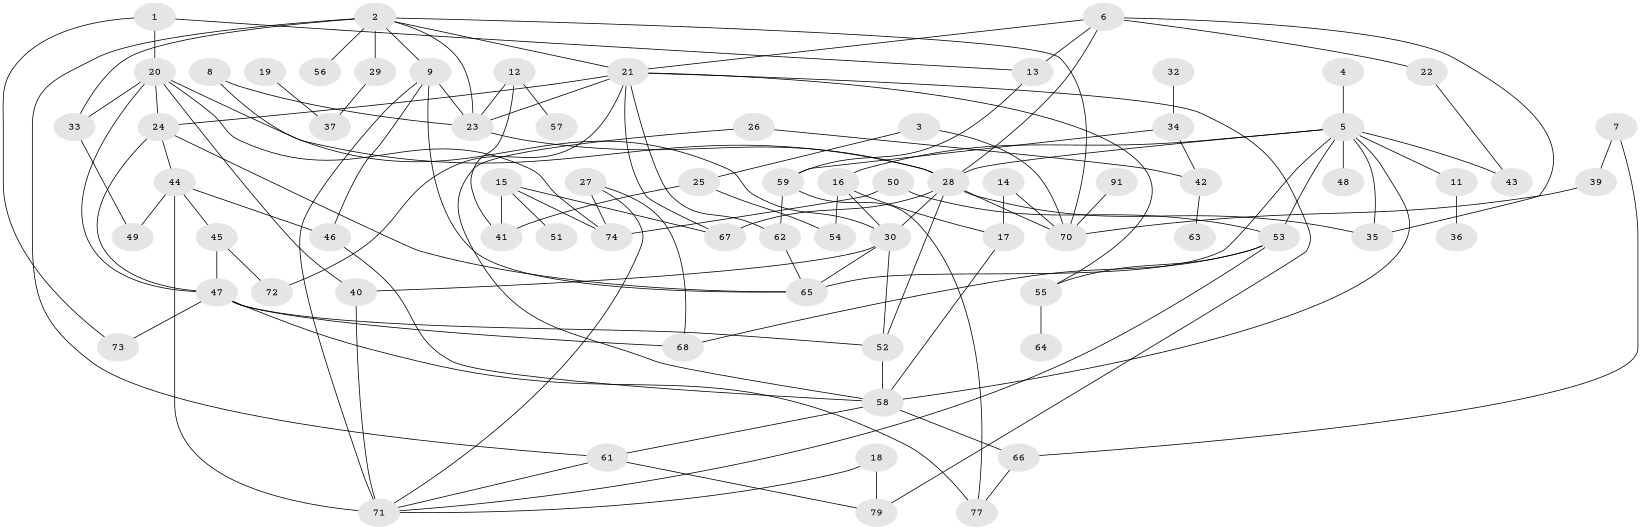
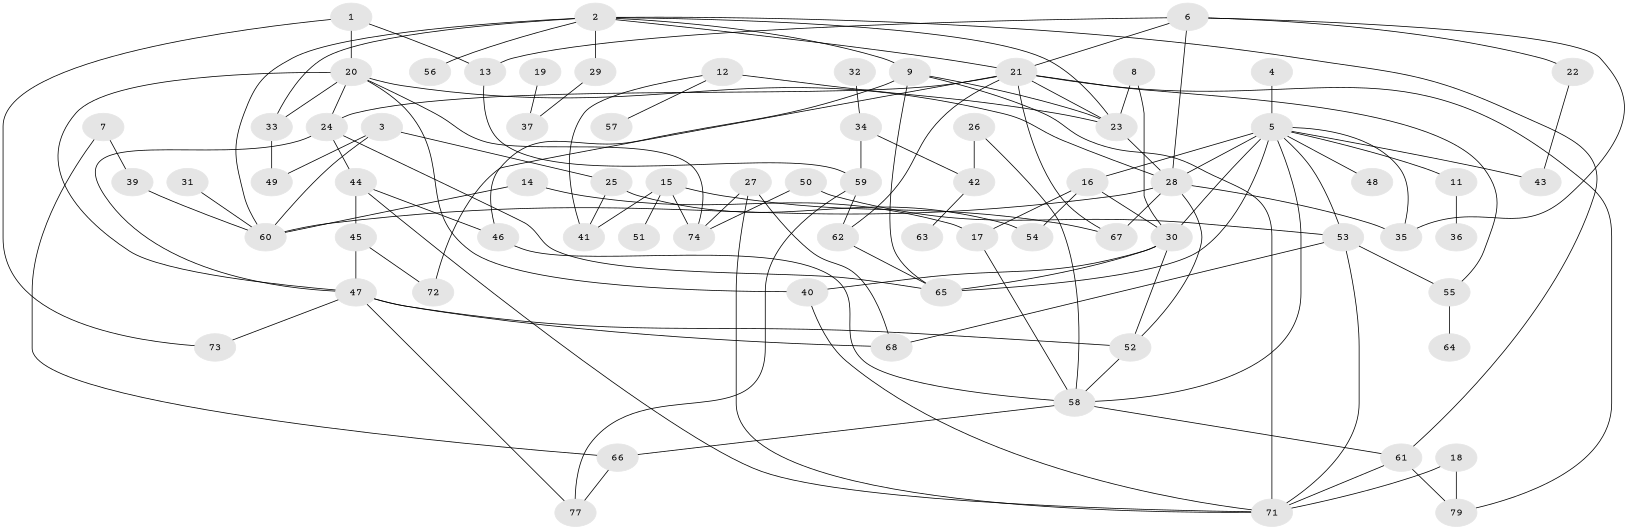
node "91": label "91" -> "31"
edge "28" -- "30": now "5" -- "30"
edge "44" -- "49": now "3" -- "49"
node "70": label "70" -> "60"
